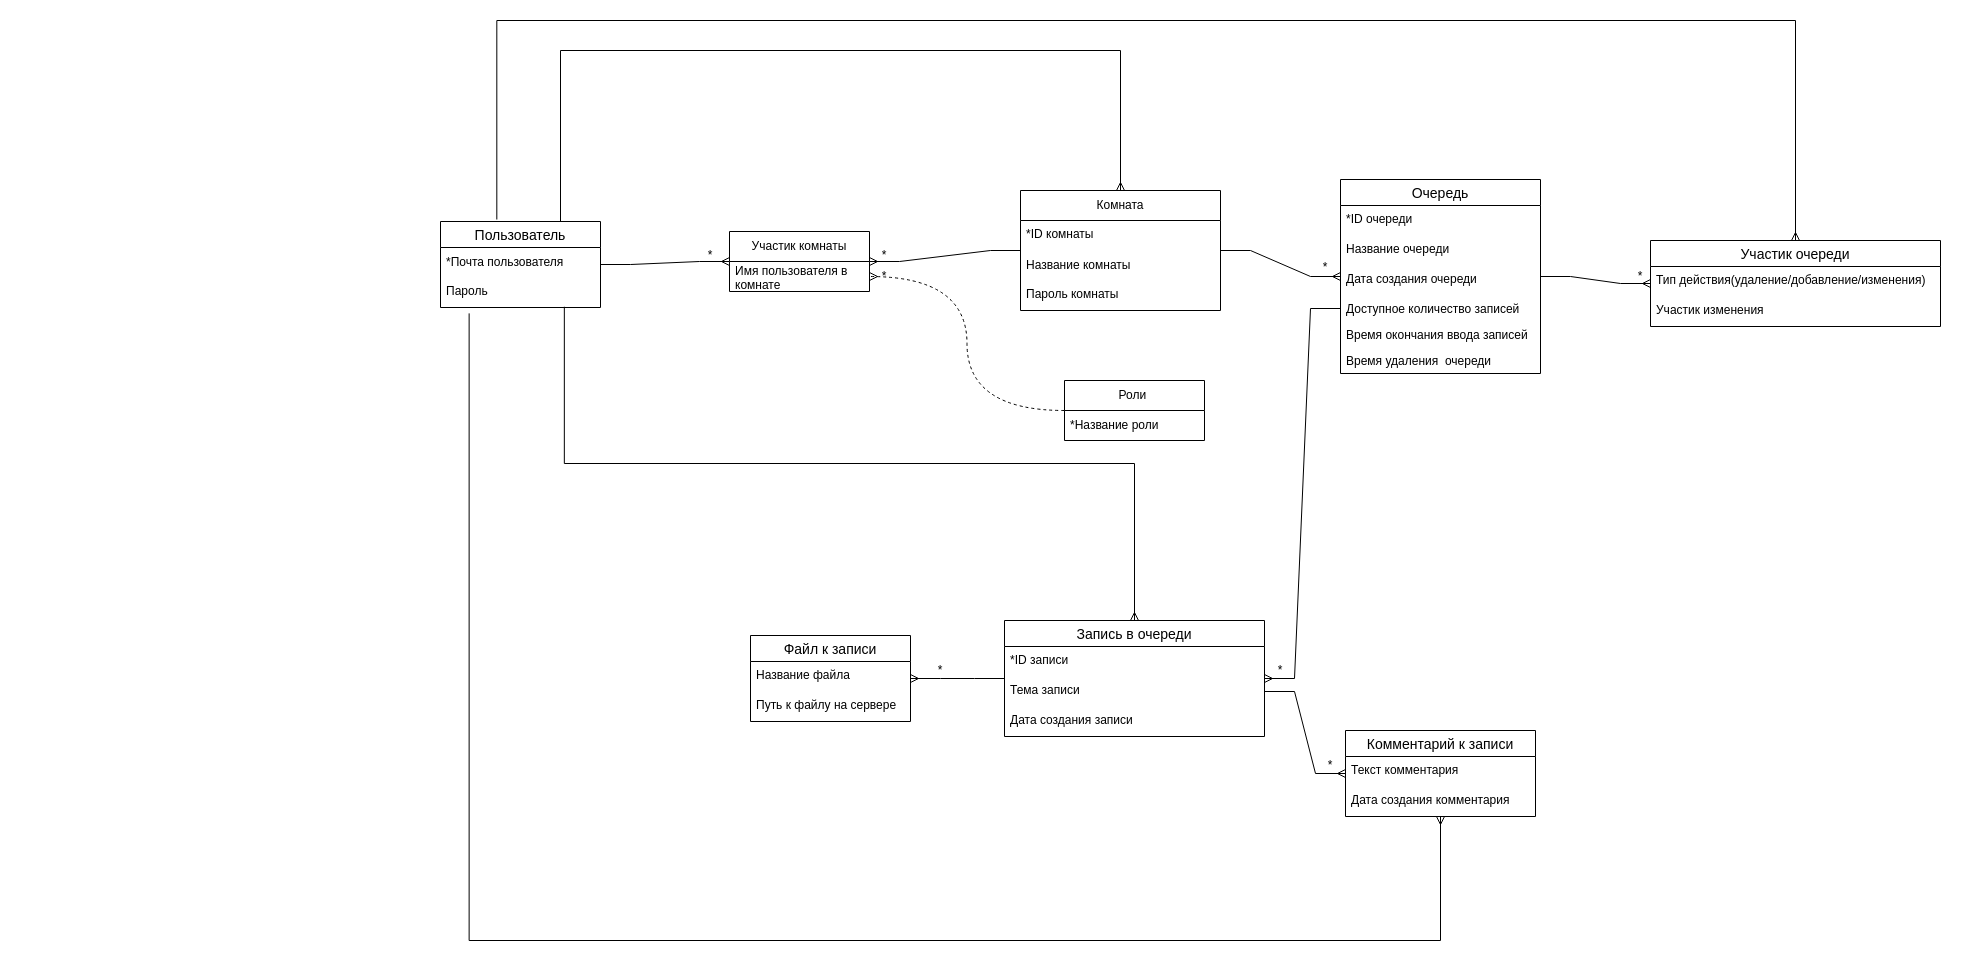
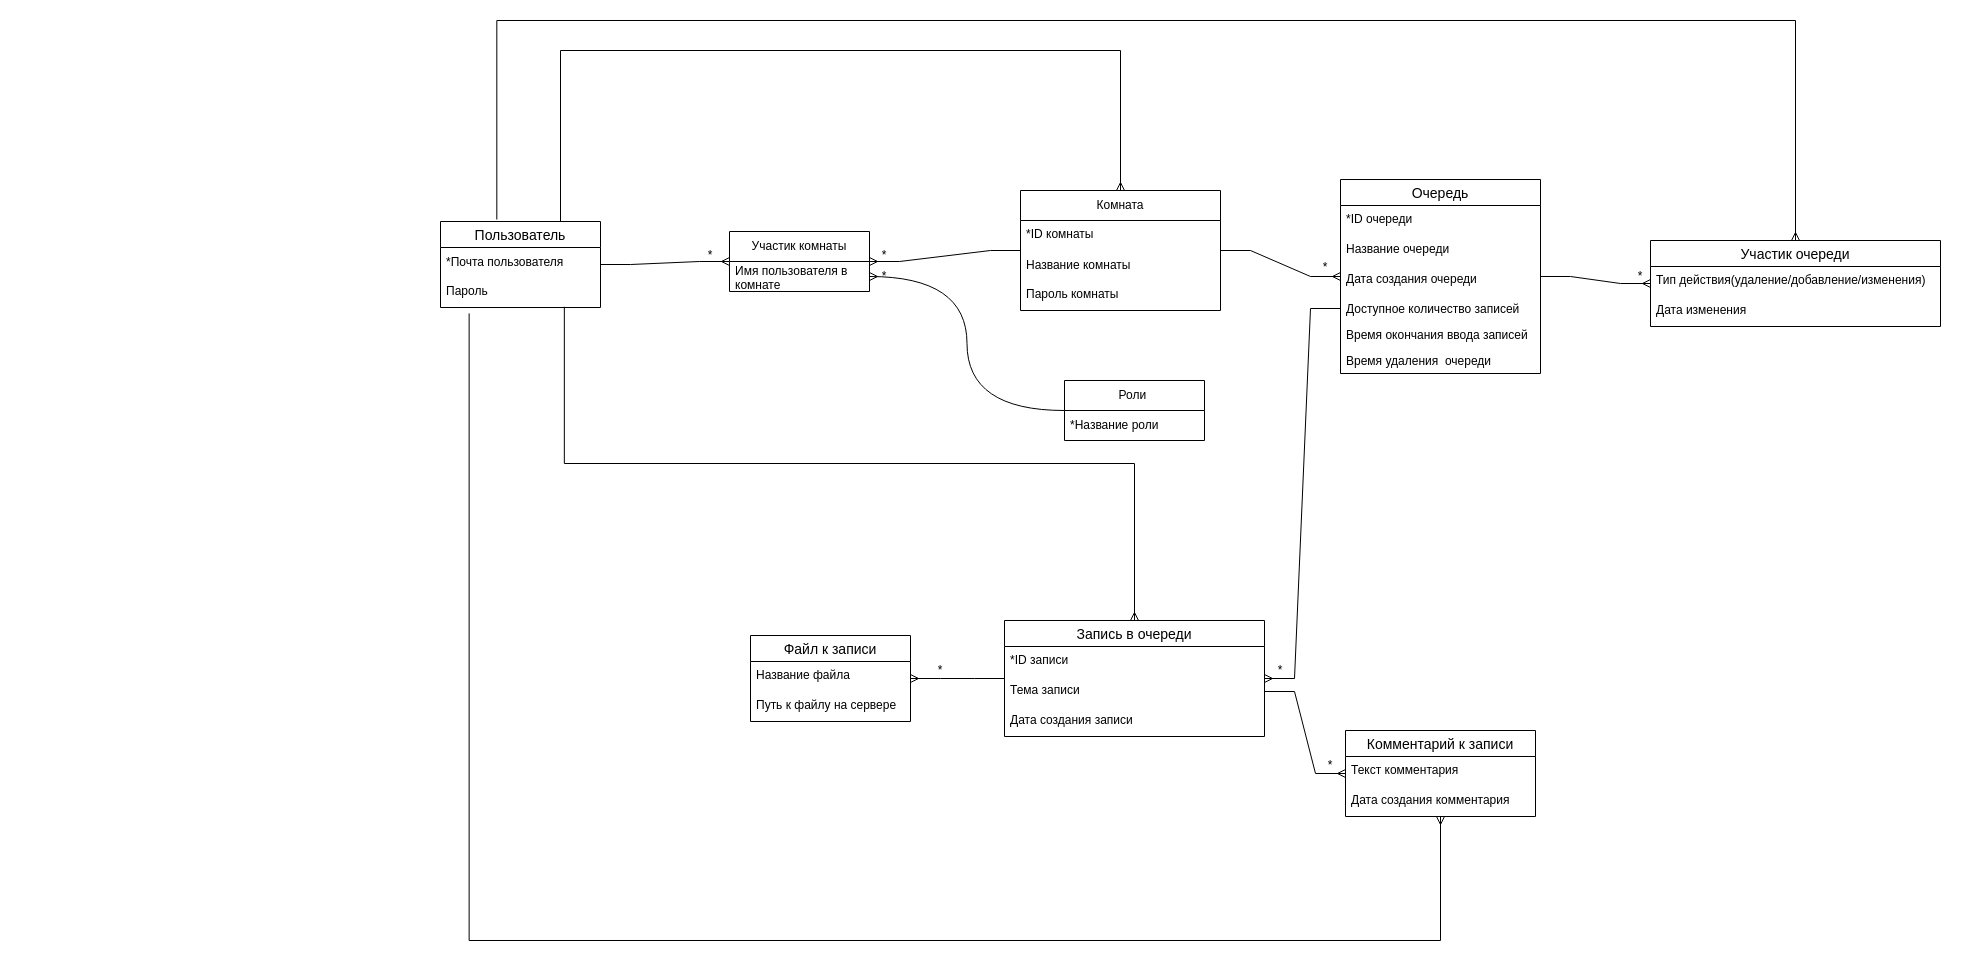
node "Участик изменения": label "Участик изменения" -> "Дата изменения"
edge "Роли" -> "Участик комнаты": style dashed -> solid
